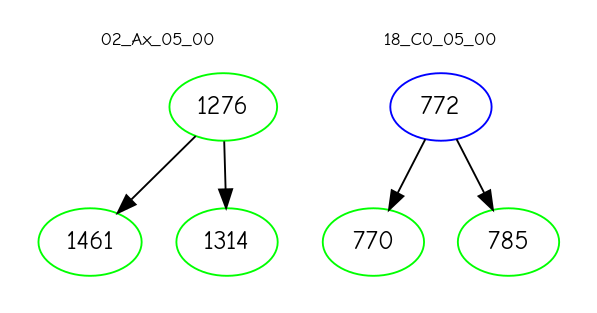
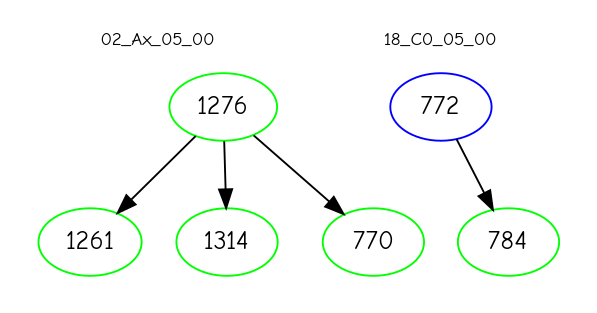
edge "772" -> "770": now "1276" -> "770"
node "1461": label "1461" -> "1261"
node "785": label "785" -> "784"
